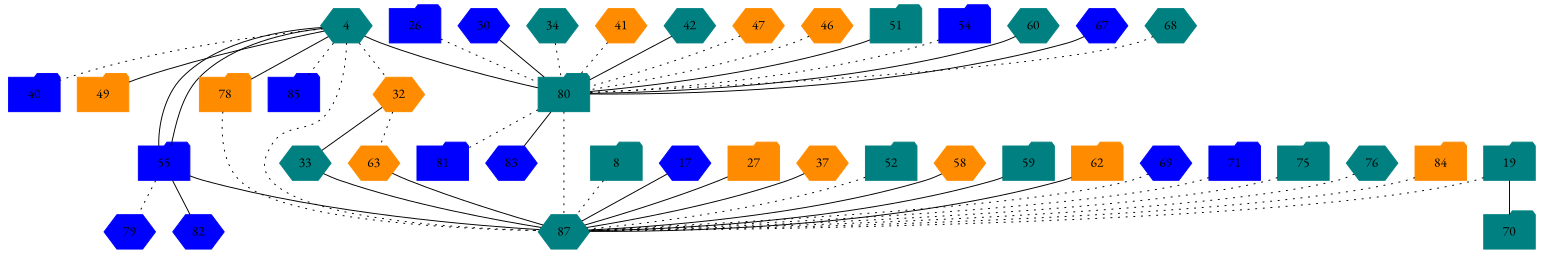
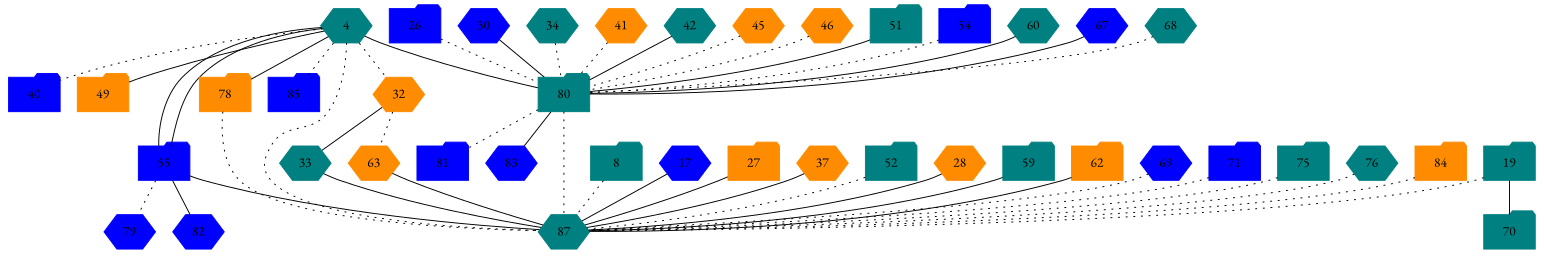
node "47": label "47" -> "45"
node "58": label "58" -> "28"
